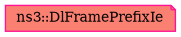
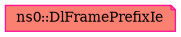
node "ns3::DlFramePrefixIe": label "ns3::DlFramePrefixIe" -> "ns0::DlFramePrefixIe"
